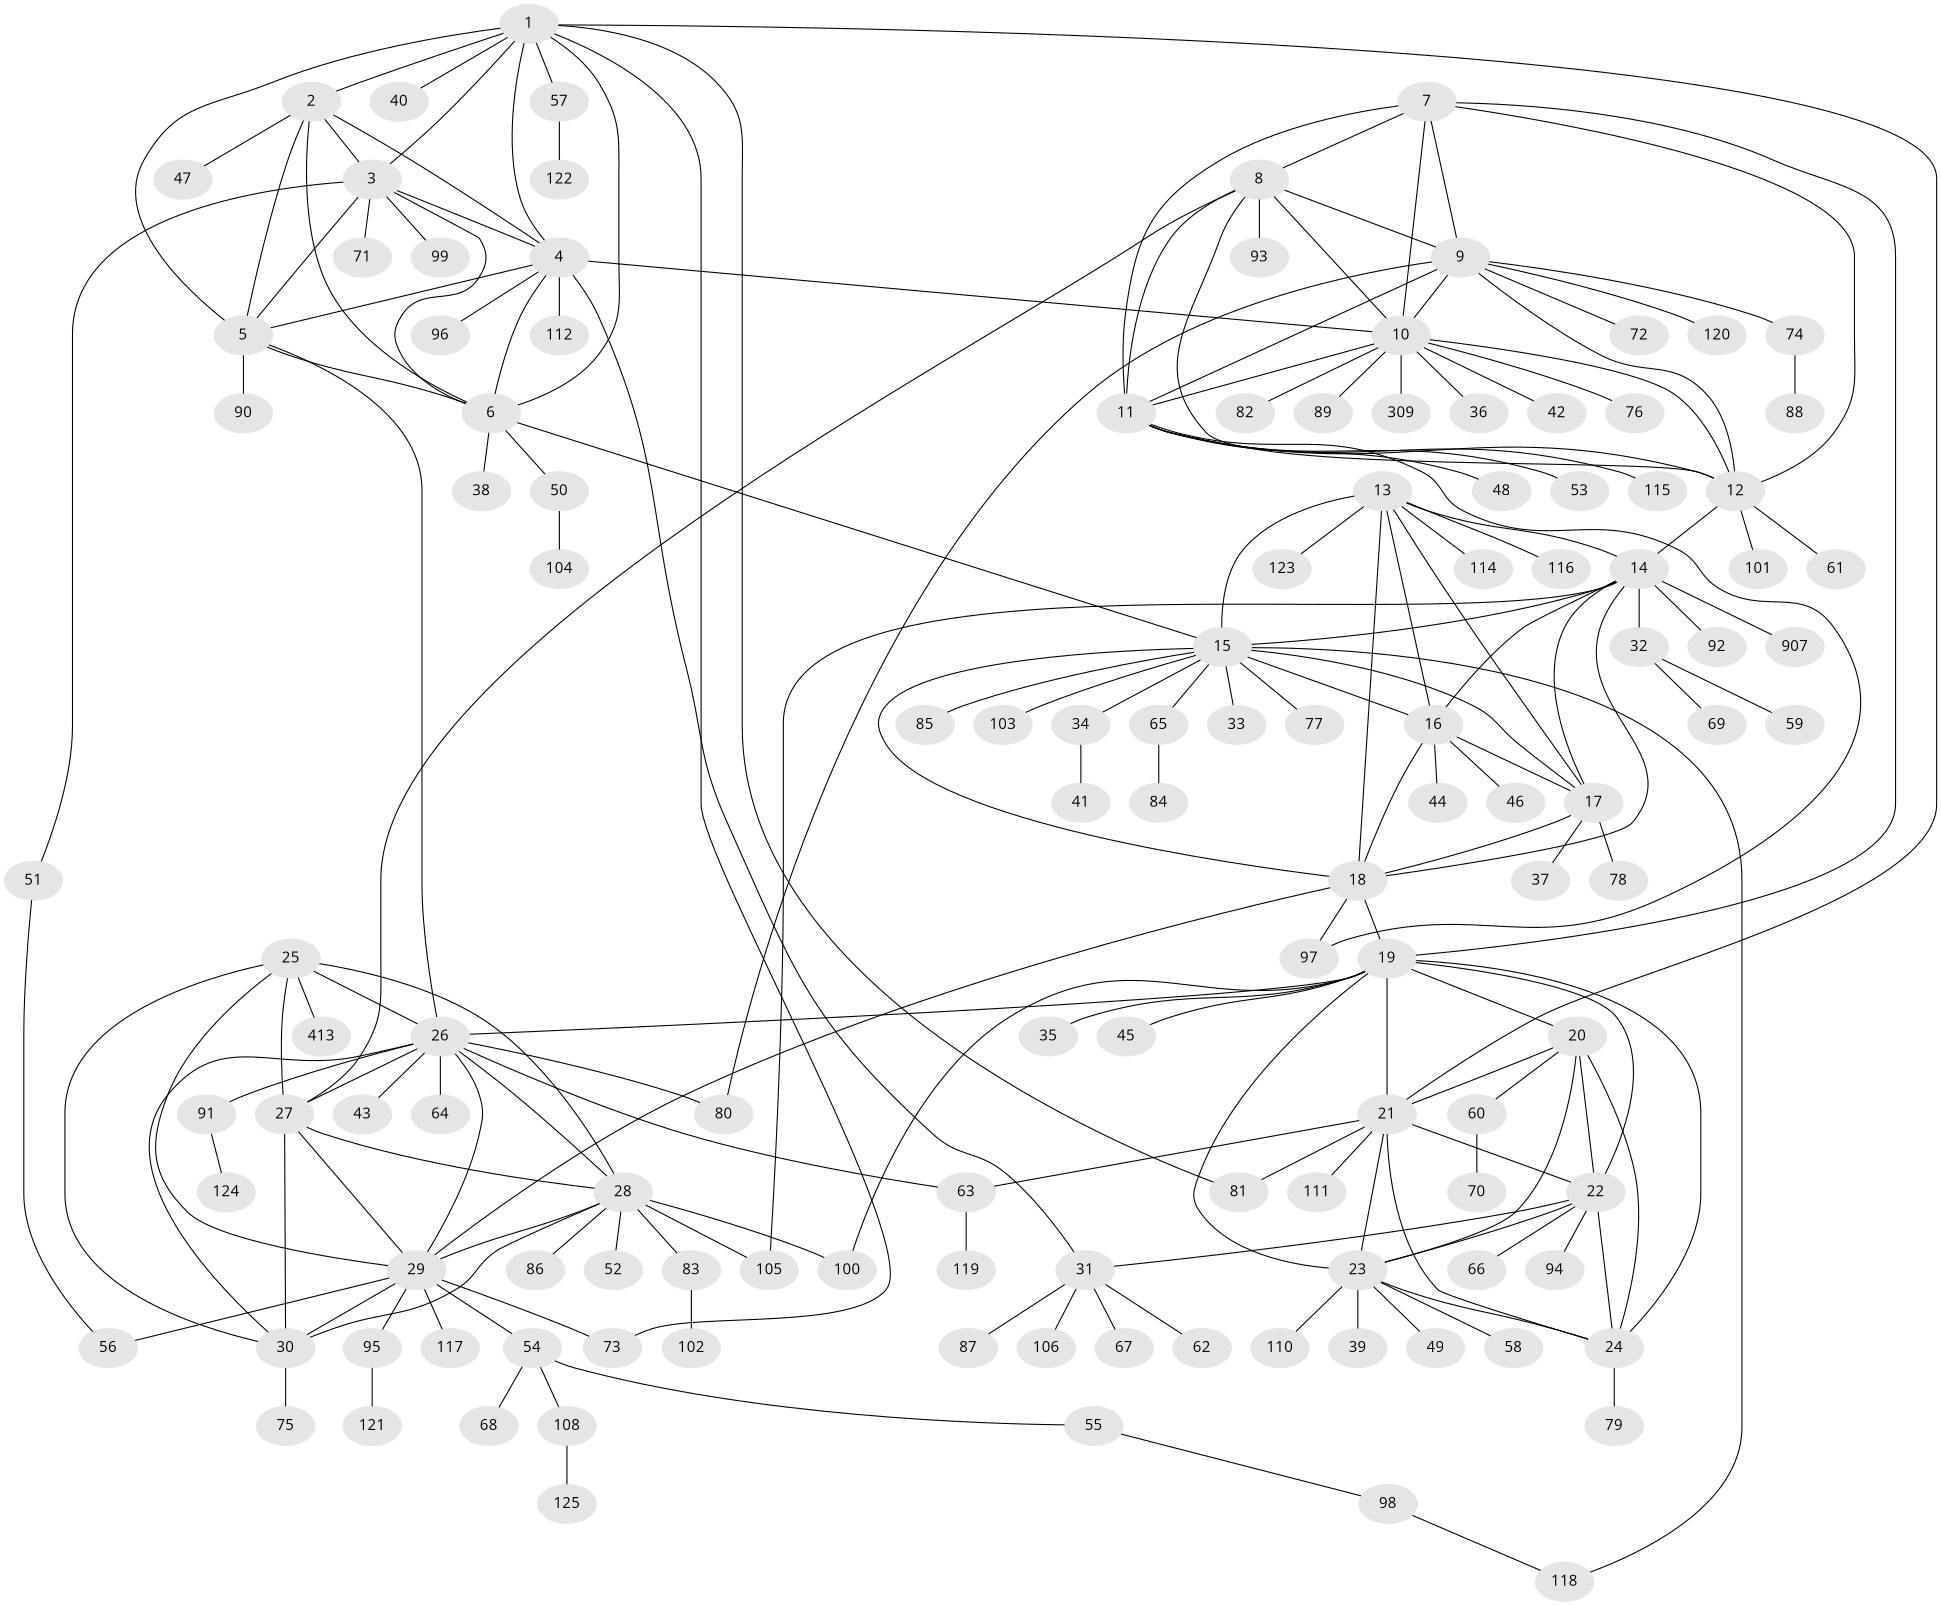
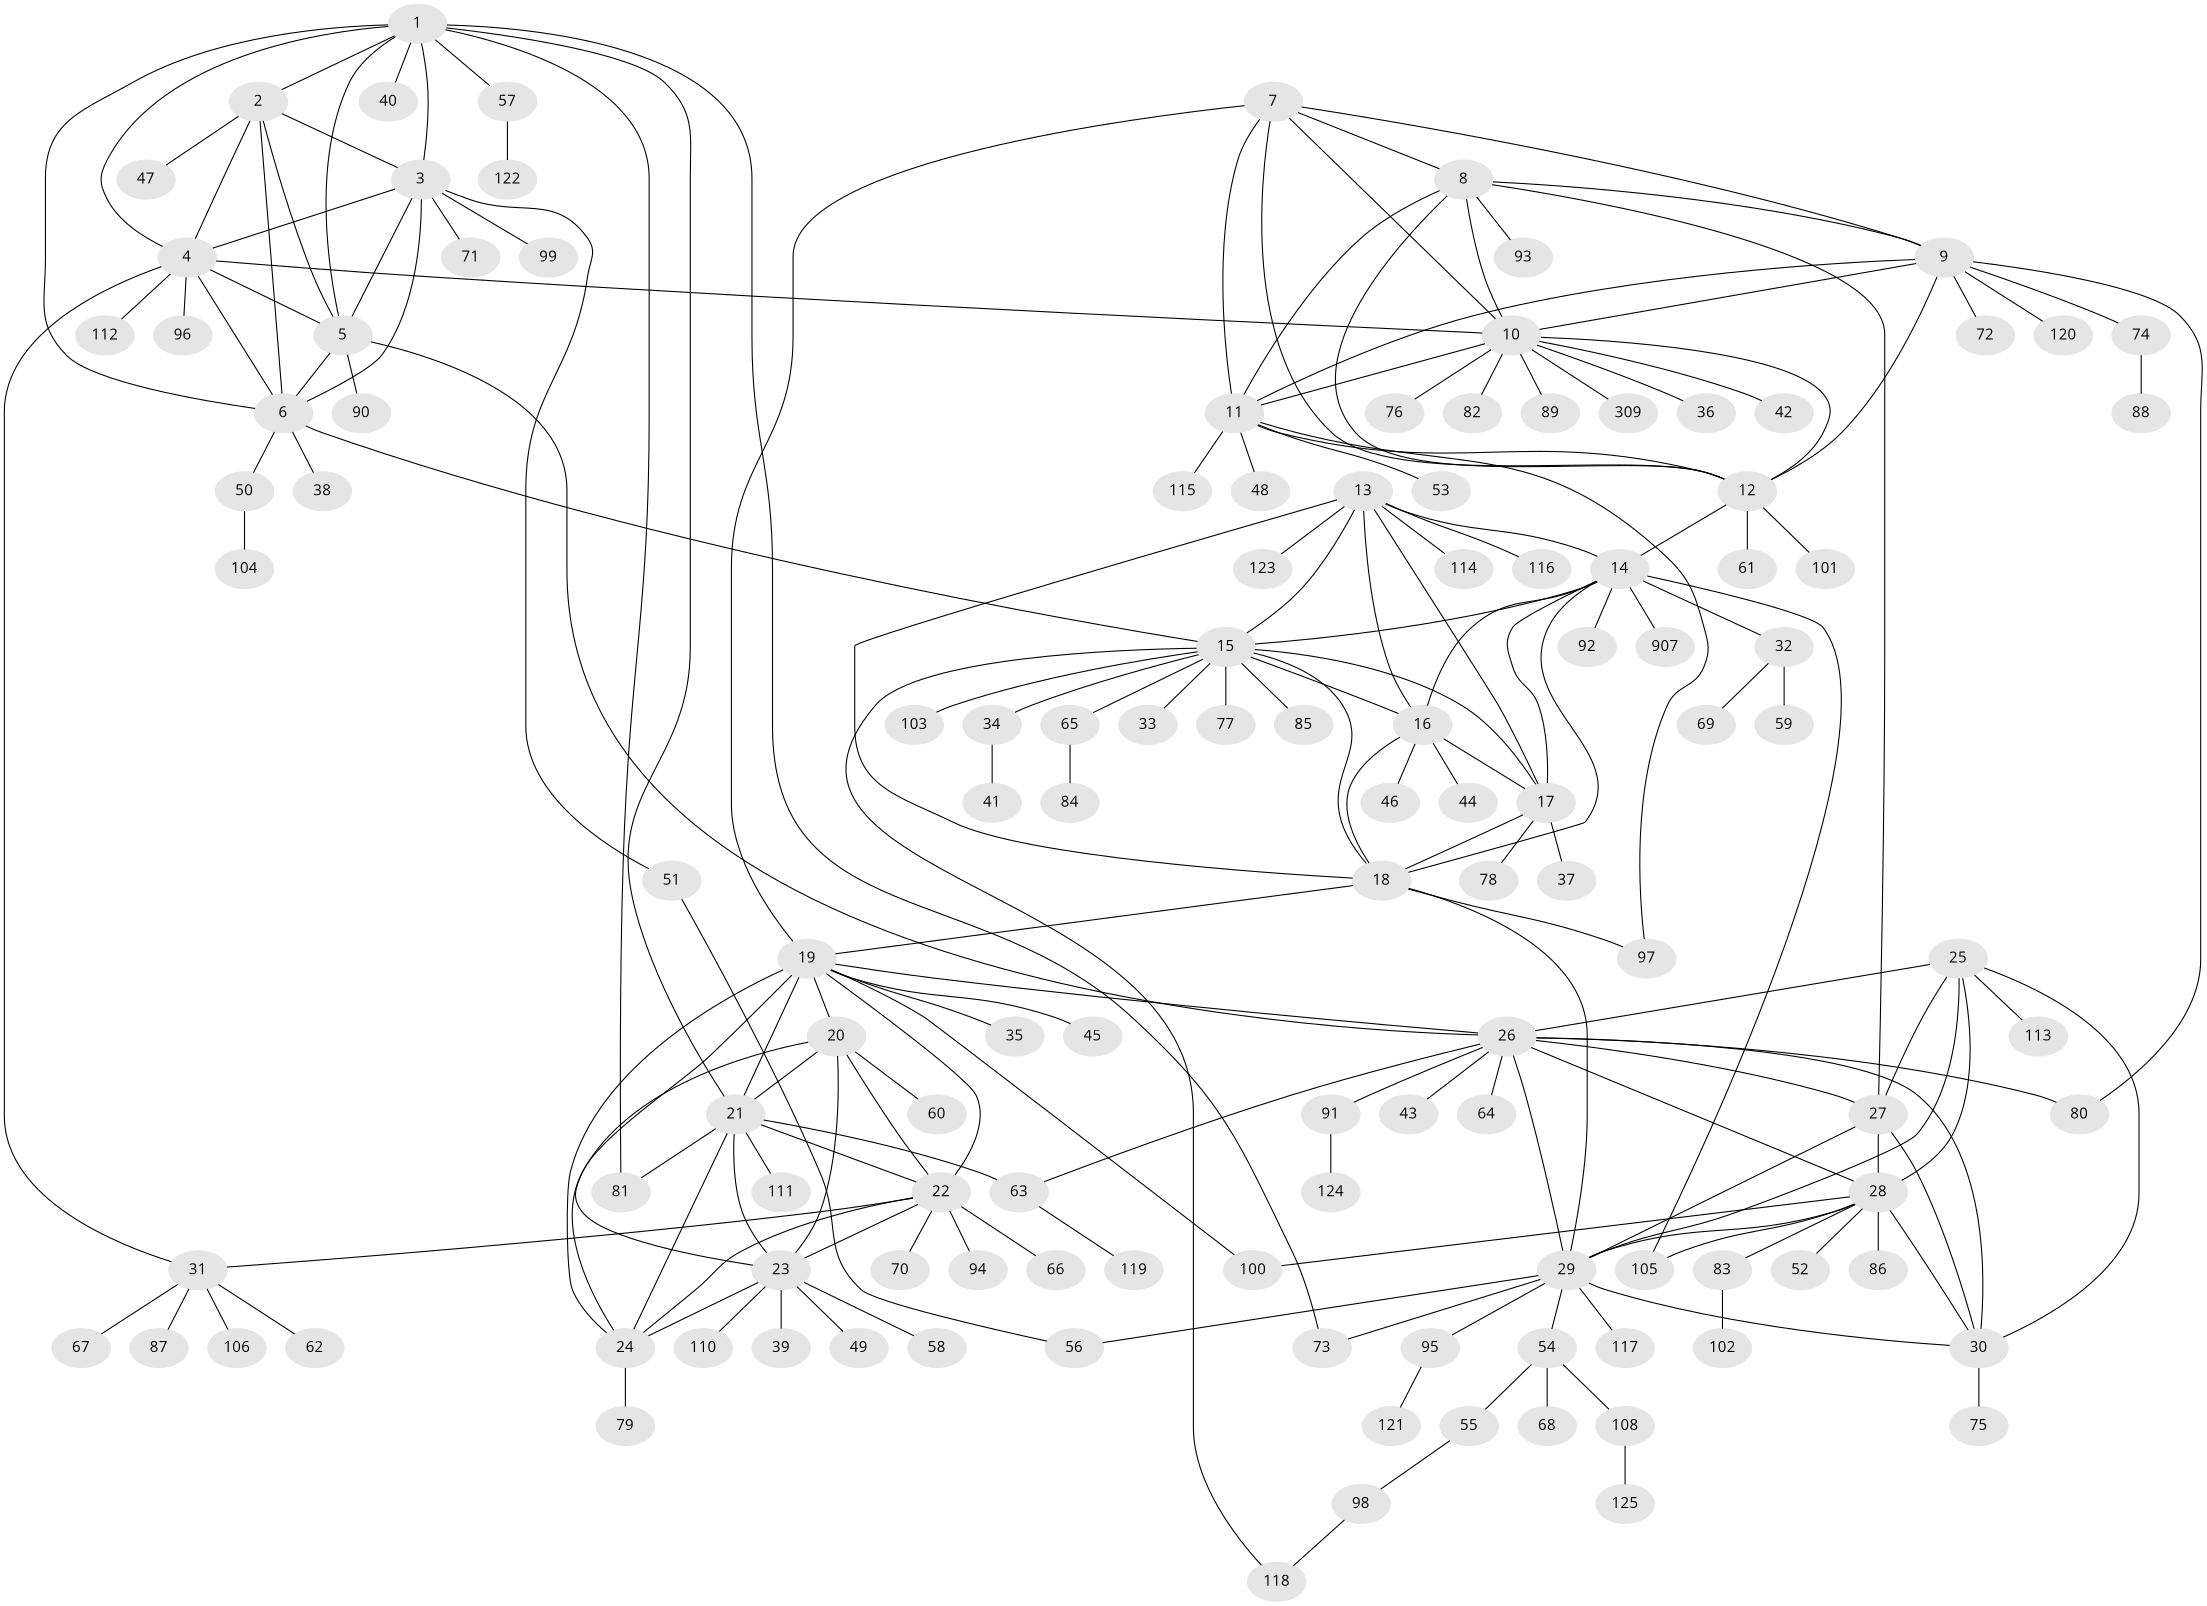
node "413": label "413" -> "113"
edge "60" -- "70": now "22" -- "70"
